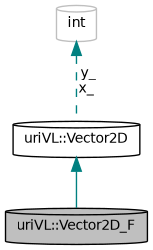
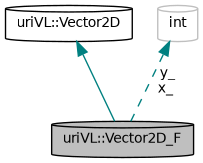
edge "uriVL::Vector2D" -> "int": now "uriVL::Vector2D_F" -> "int"
